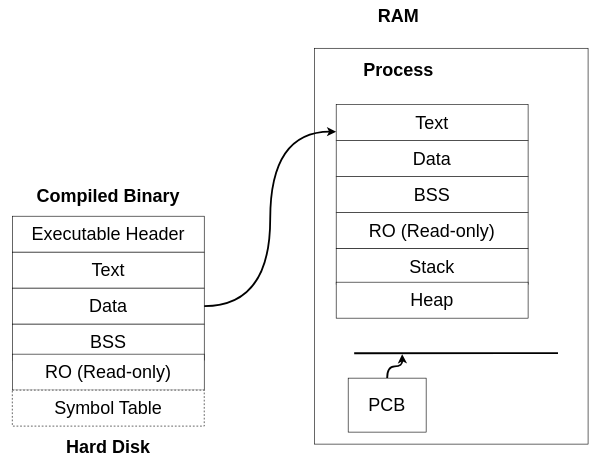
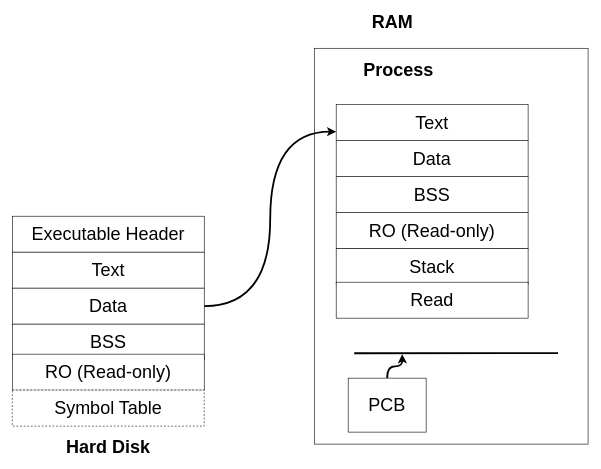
node "RAM": moved (399, 15) -> (393, 21)
node "Compiled Binary": removed
node "Heap": label "Heap" -> "Read"
